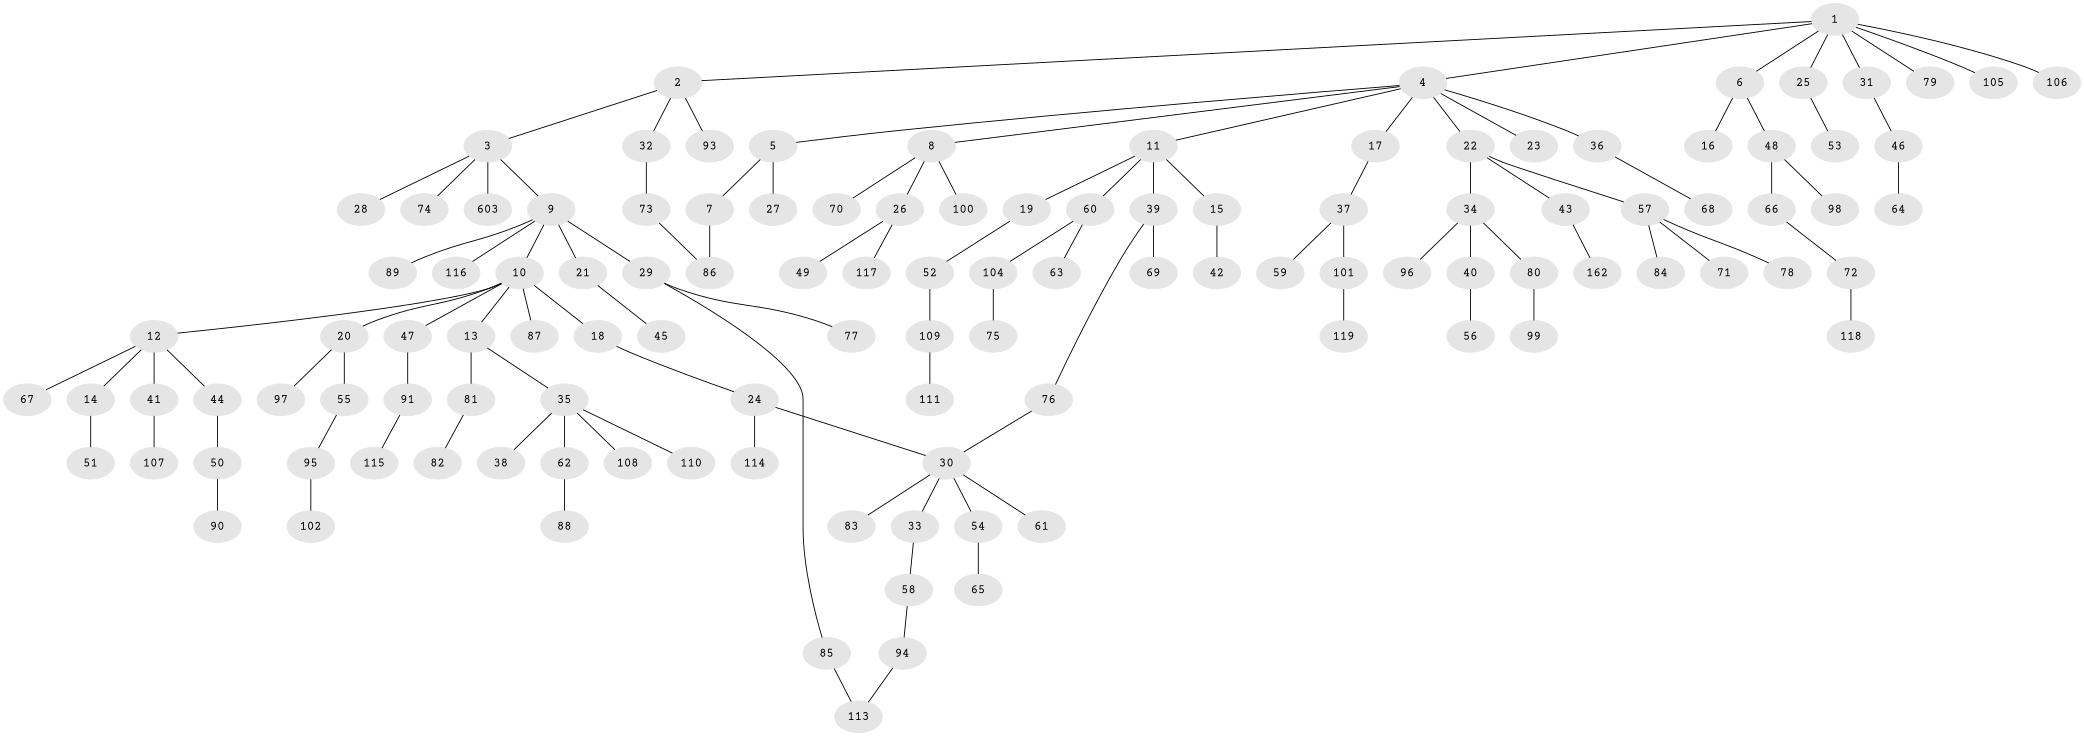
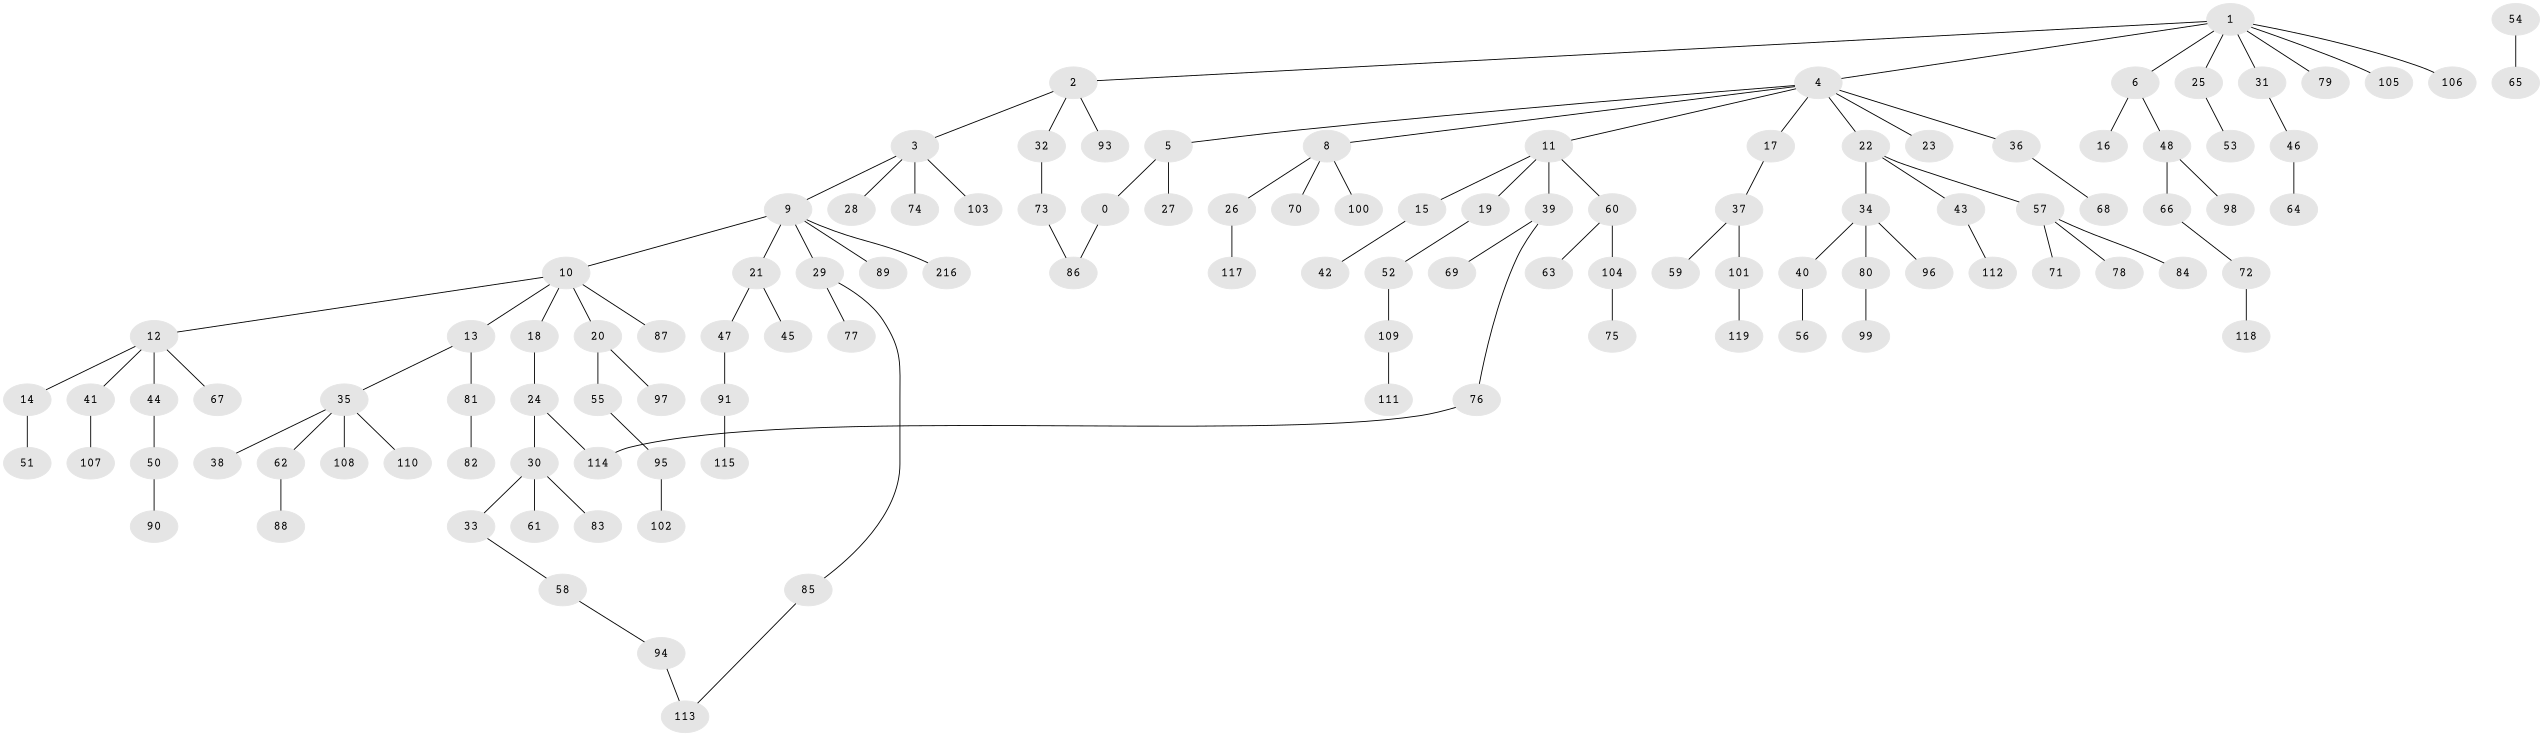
node "603": label "603" -> "103"
node "7": label "7" -> "0"
node "116": label "116" -> "216"
node "49": removed
node "162": label "162" -> "112"
edge "10" -- "47": now "21" -- "47"
edge "76" -- "30": now "76" -- "114"
edge "30" -- "54": removed
